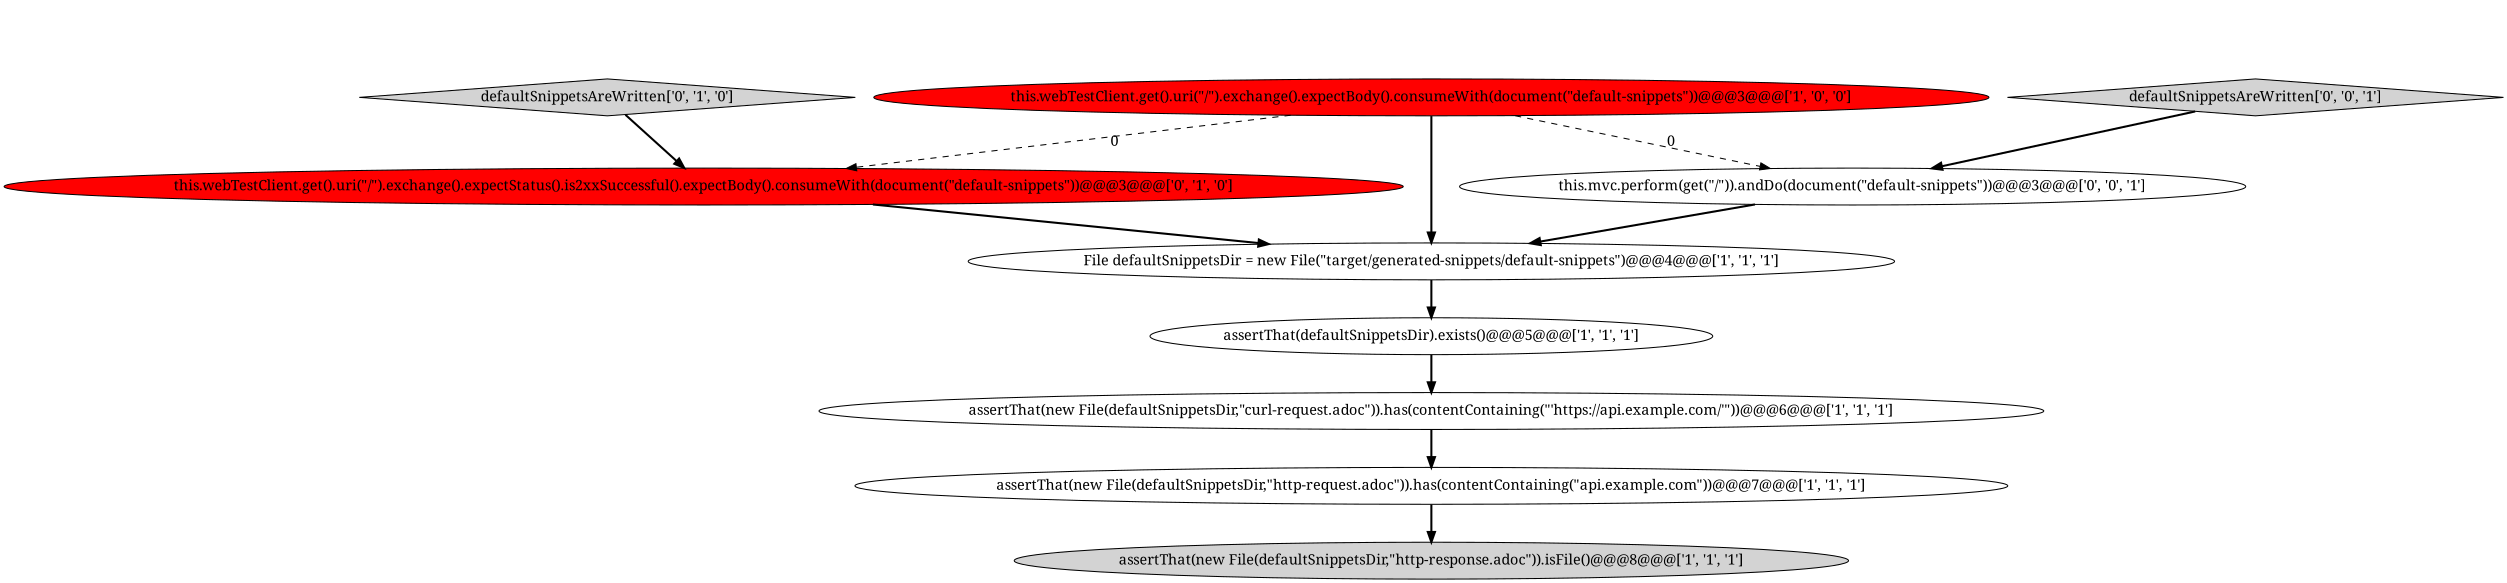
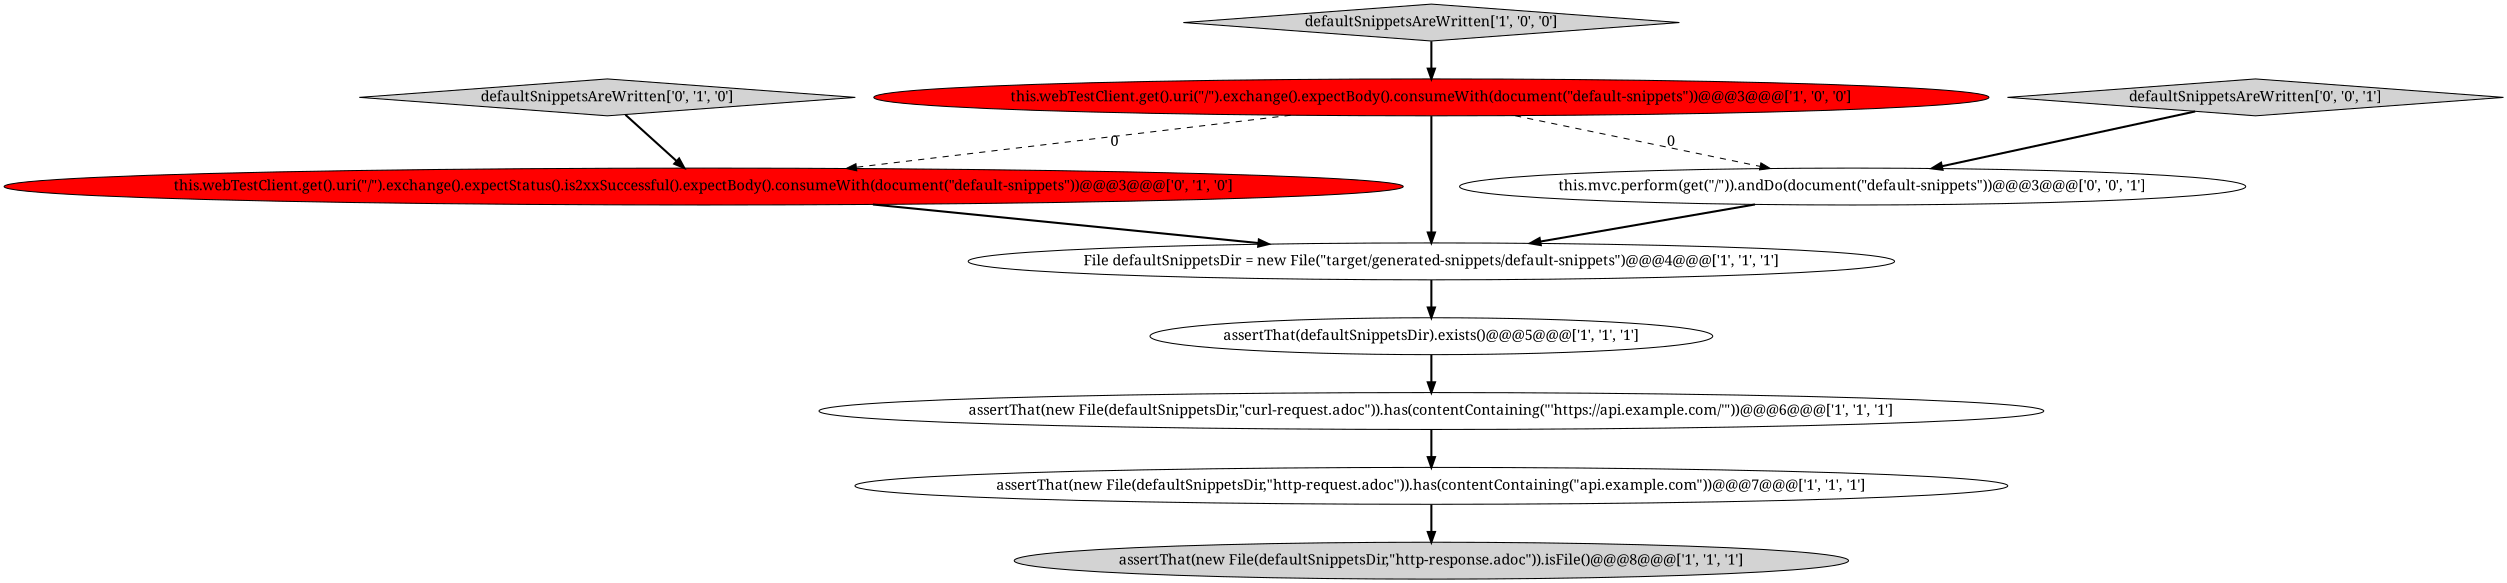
node "defaultSnippetsAreWritten['1', '0', '0']": added
